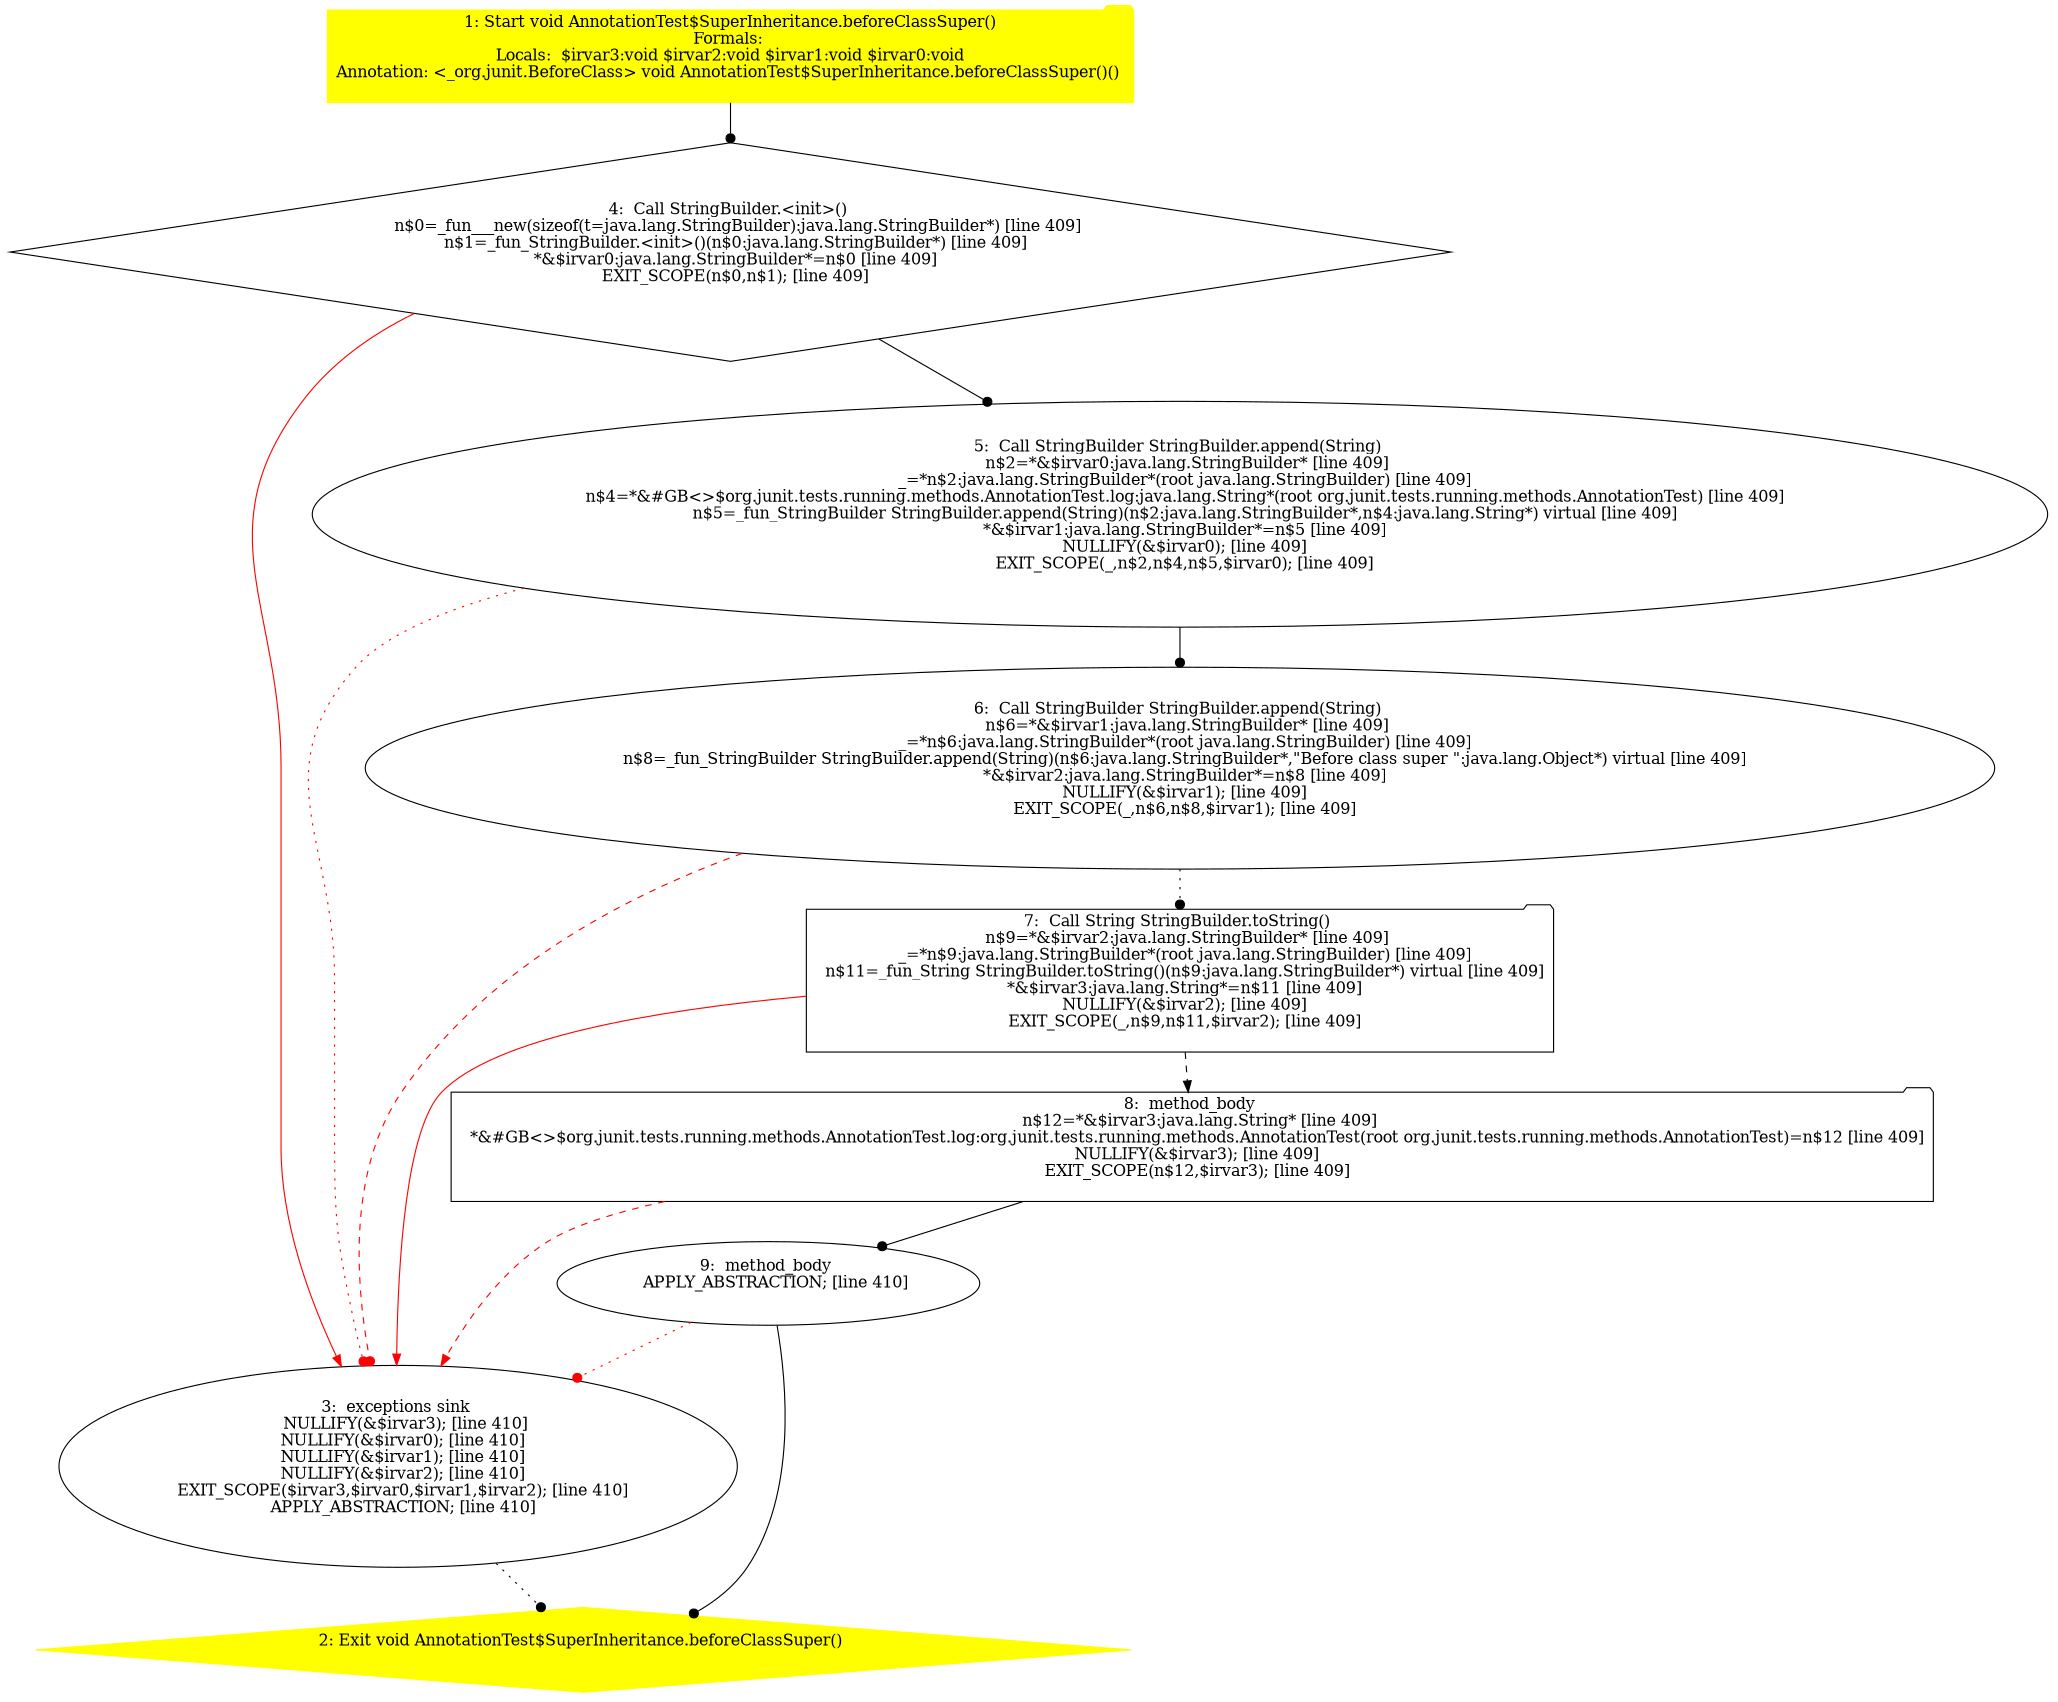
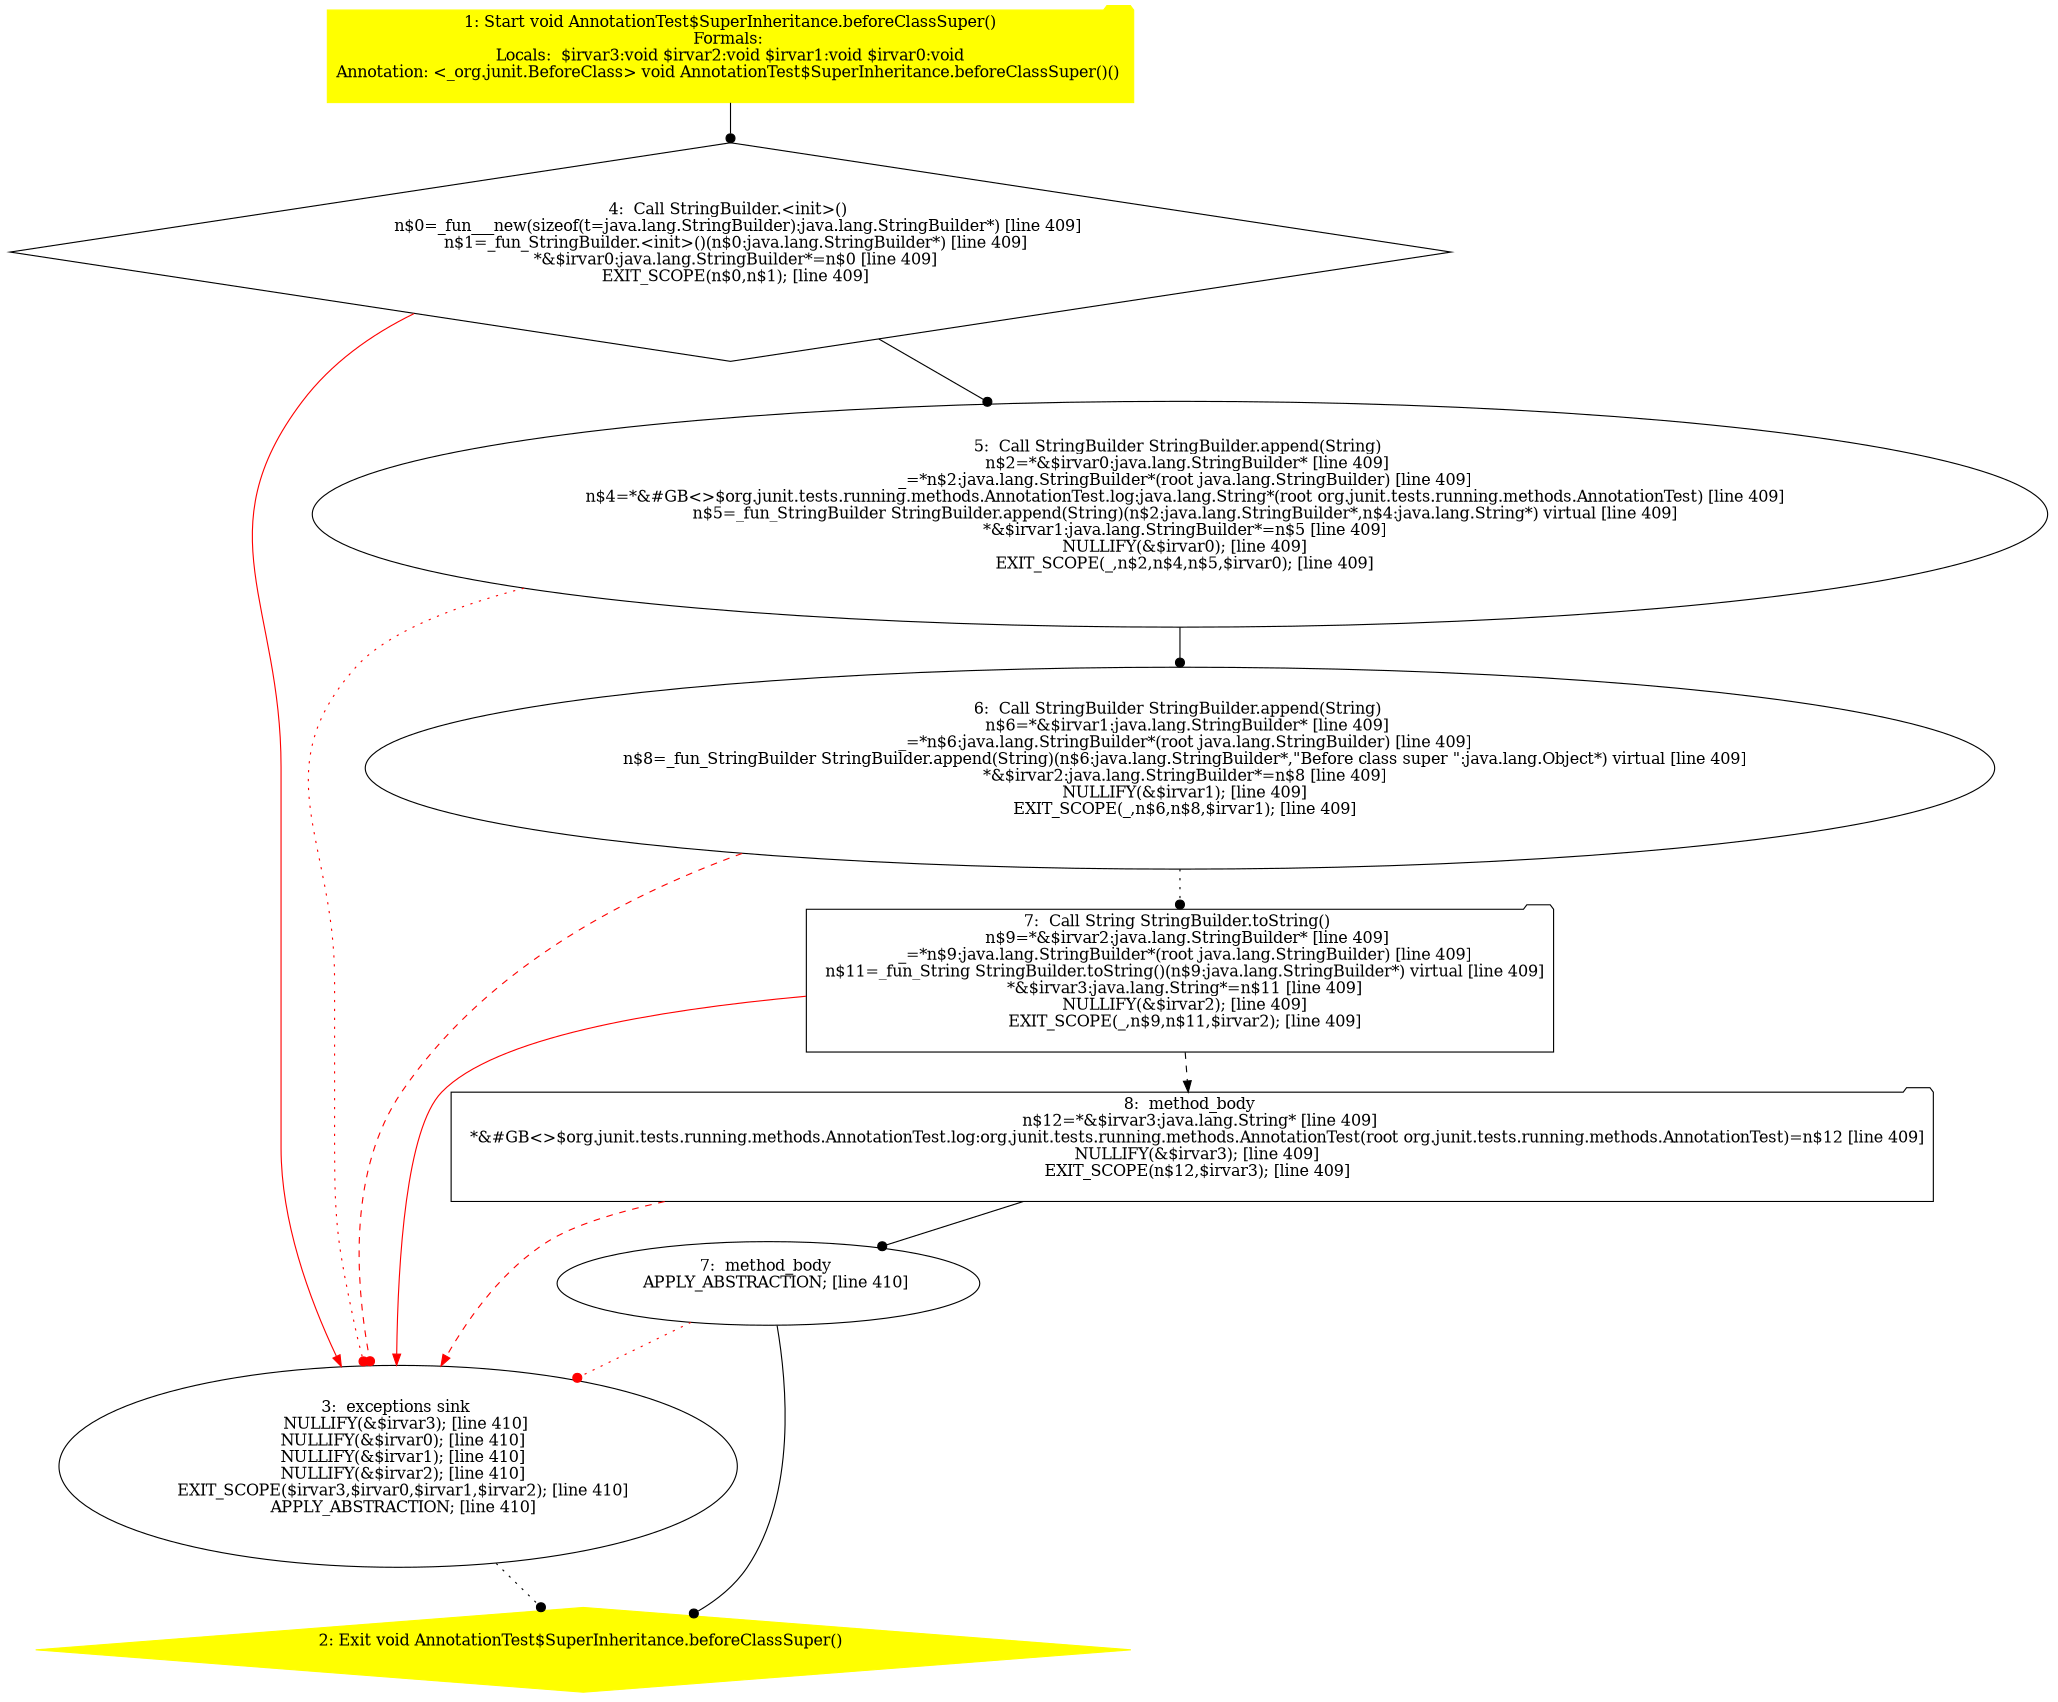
node "9:  method_body APPLY_ABSTRACTION; [line 410]": label "9:  method_body APPLY_ABSTRACTION; [line 410]" -> "7:  method_body APPLY_ABSTRACTION; [line 410]"
